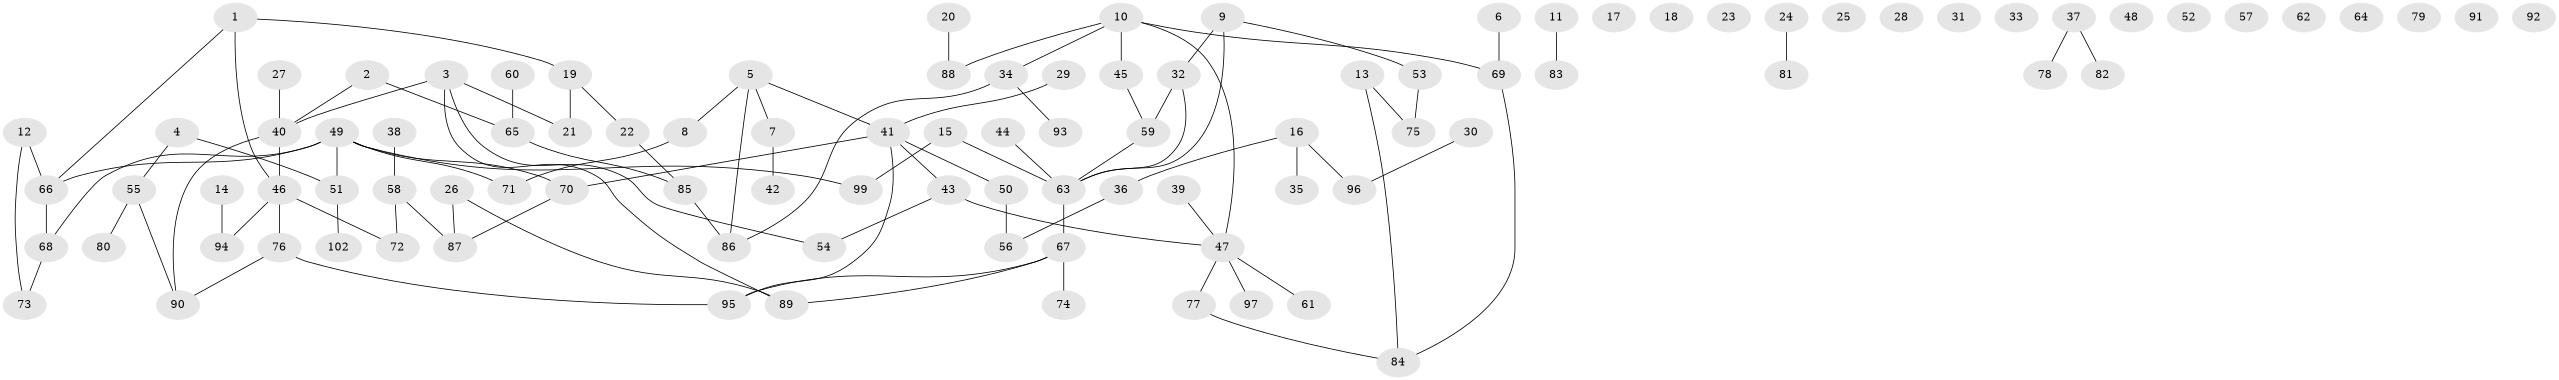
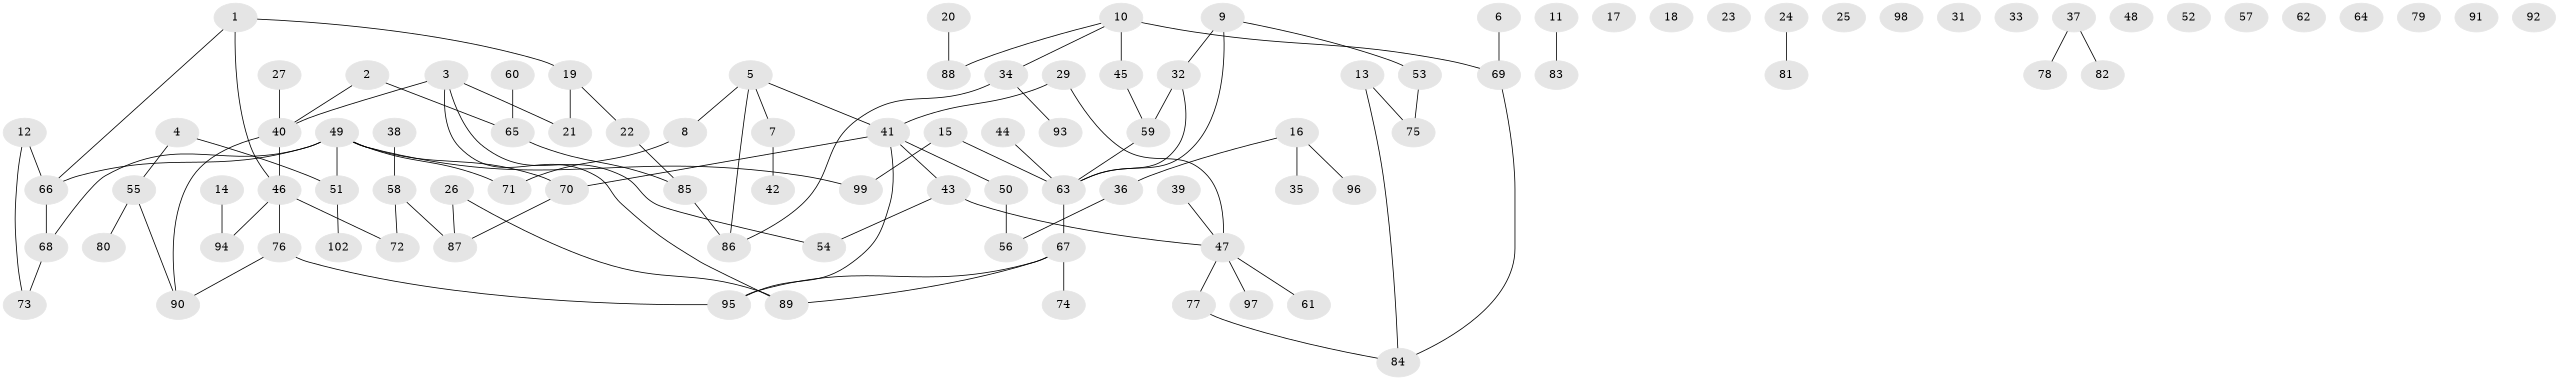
node "28": label "28" -> "98"
edge "10" -- "47": now "29" -- "47"
node "30": removed
